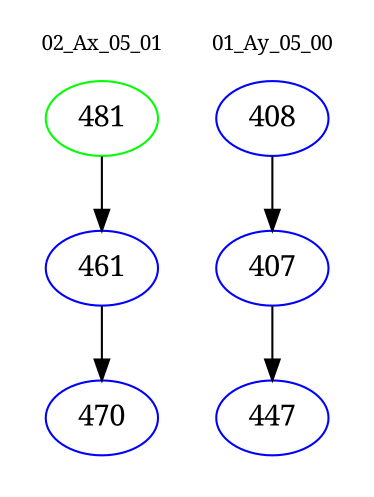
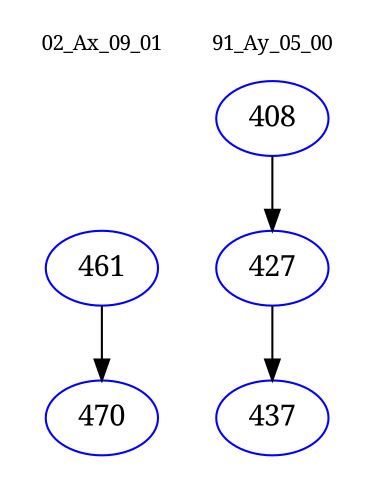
cluster "02_Ax_05_01": label "02_Ax_05_01" -> "02_Ax_09_01"
cluster "01_Ay_05_00": label "01_Ay_05_00" -> "91_Ay_05_00"
node "481": removed
node "407": label "407" -> "427"
node "447": label "447" -> "437"
